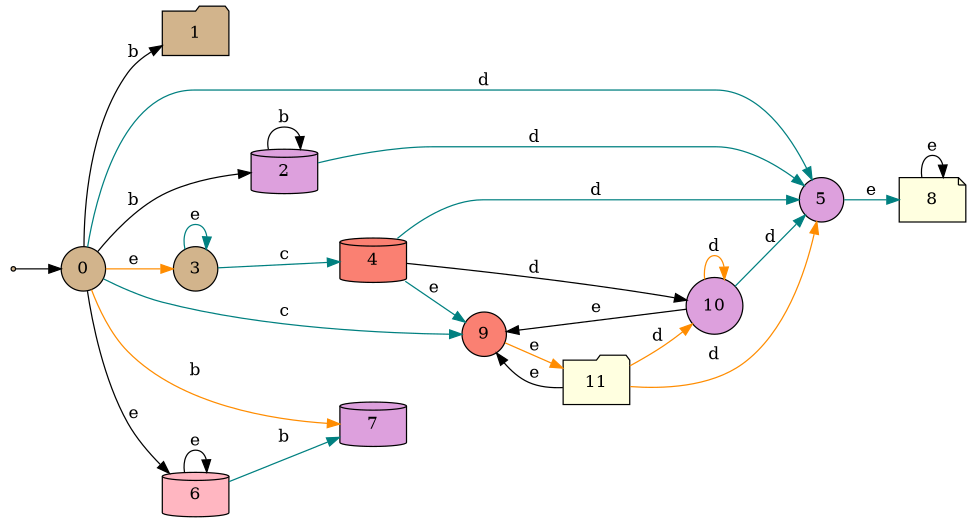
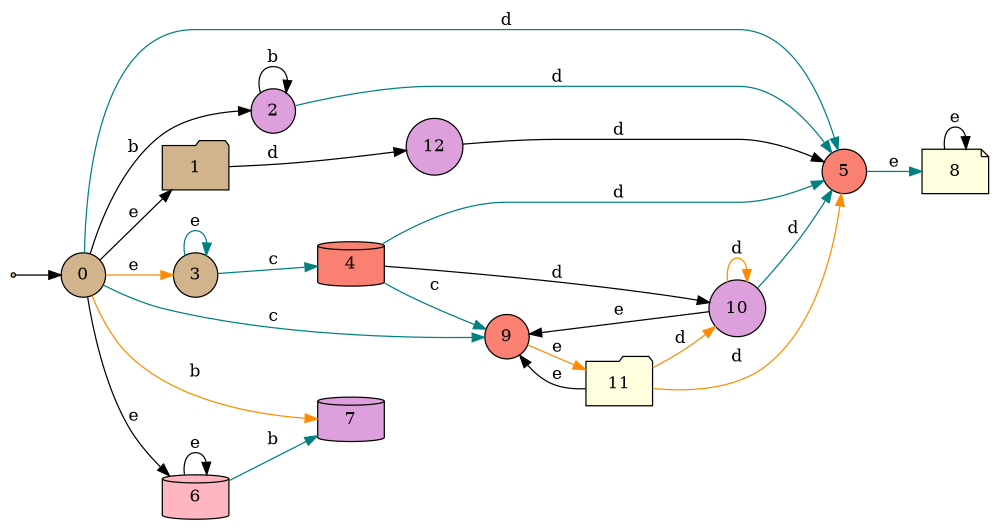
edge "0" -> "1": label "b" -> "e"
node "12": added
node "2": shape cylinder -> circle
node "5": fillcolor plum -> salmon
edge "4" -> "9": label "e" -> "c"
